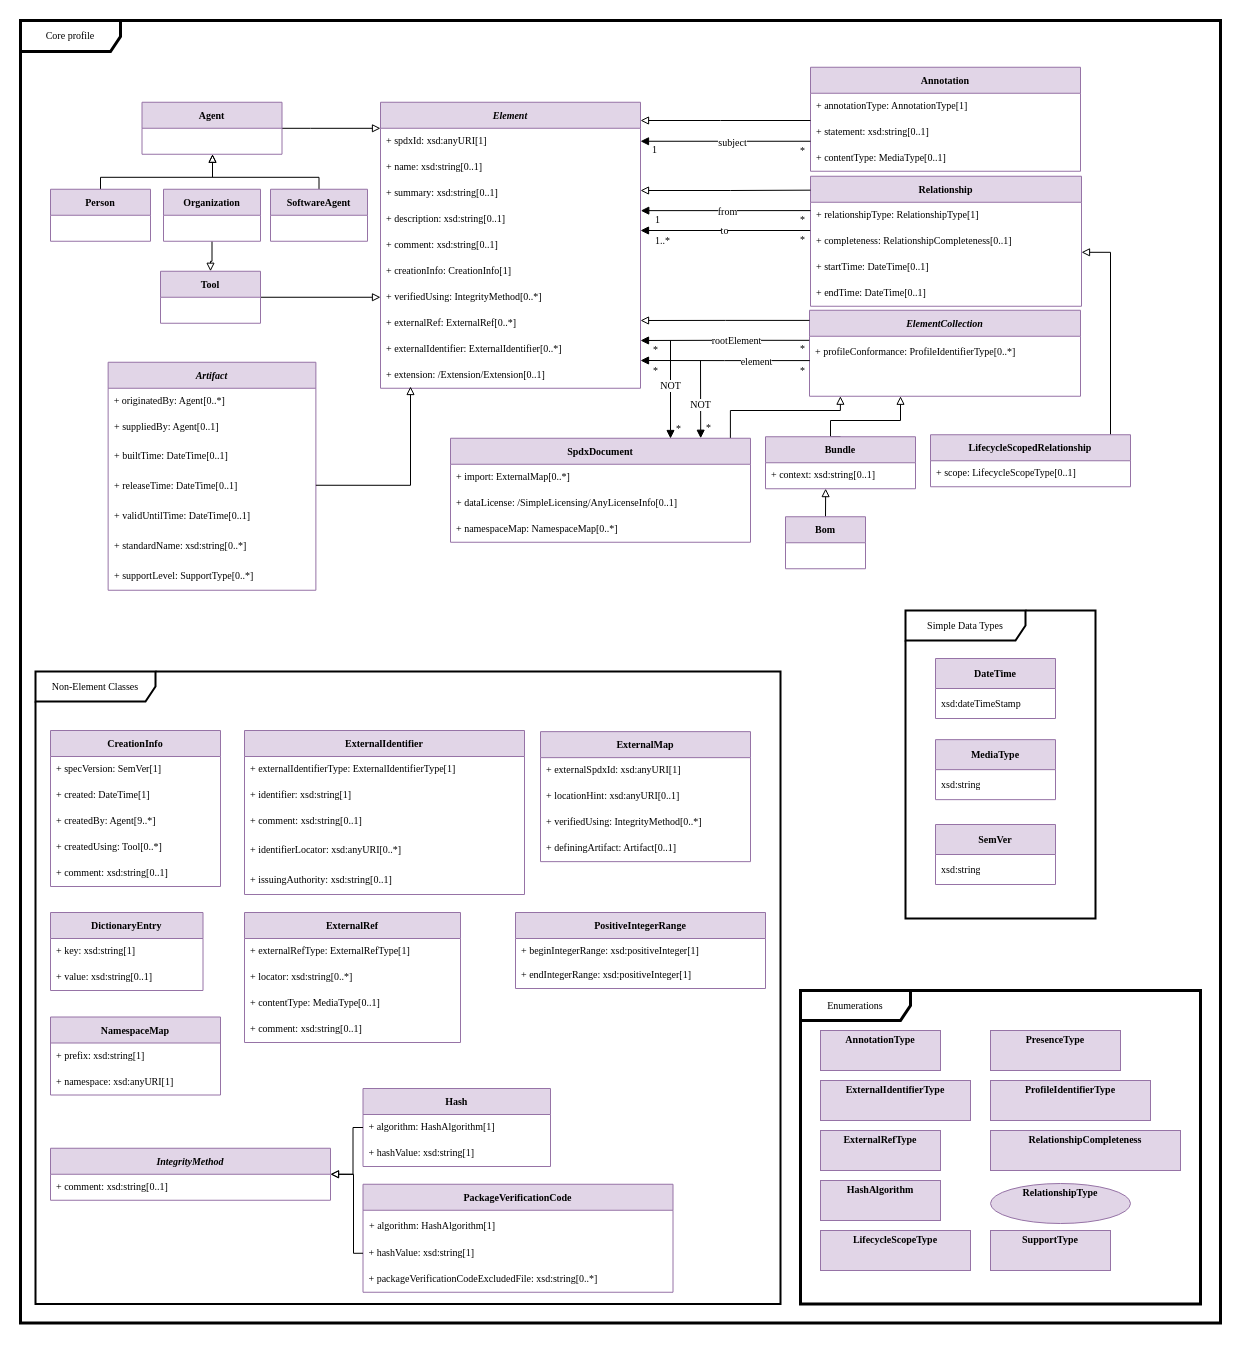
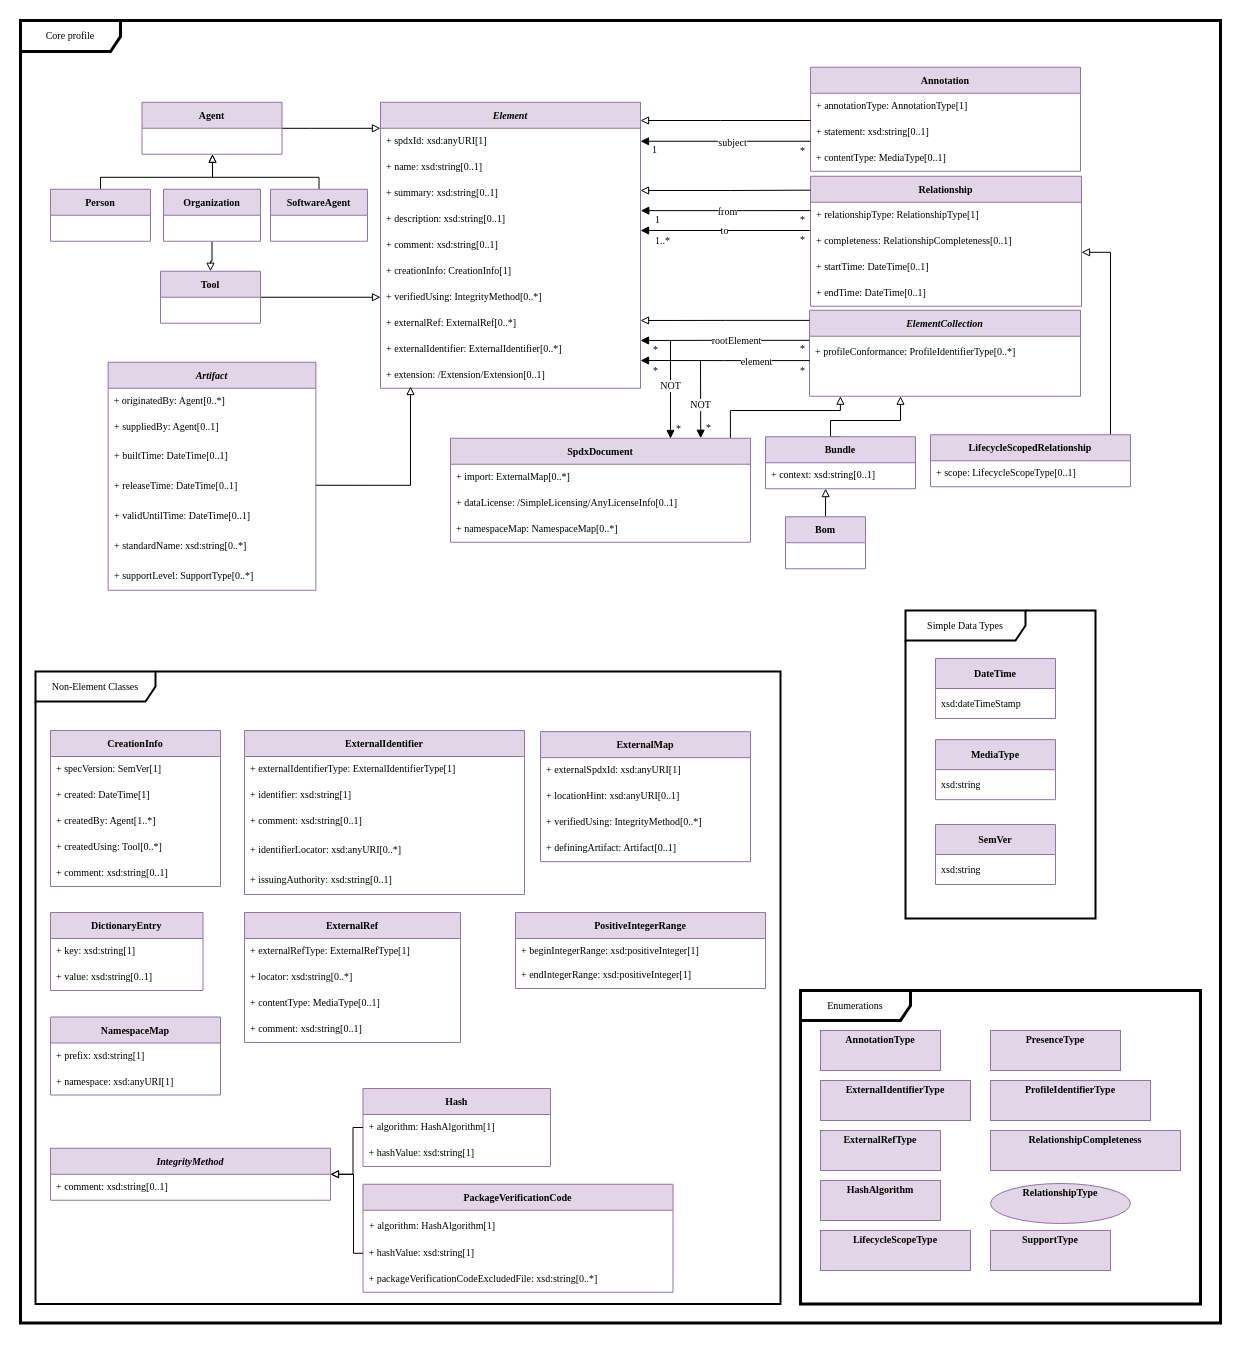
node "+ createdBy: Agent[9..*]": label "+ createdBy: Agent[9..*]" -> "+ createdBy: Agent[1..*]"
